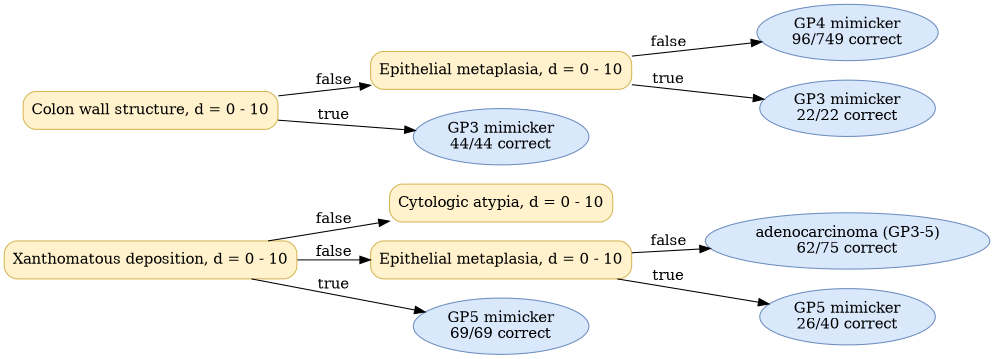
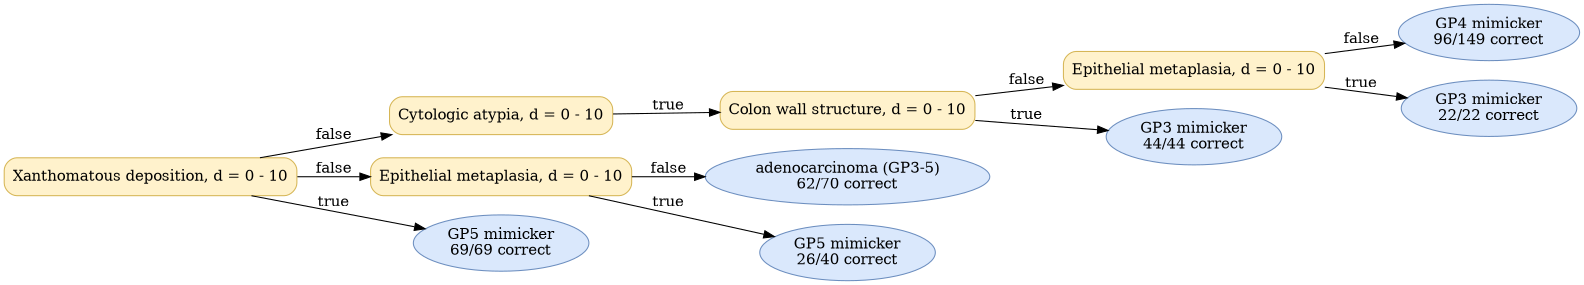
node "GP4 mimicker": text "96/749 correct" -> "96/149 correct"
edge "Cytologic atypia, d = 0 - 10" -> "Colon wall structure, d = 0 - 10": added, label "true"
node "adenocarcinoma (GP3-5)": text "62/75 correct" -> "62/70 correct"
